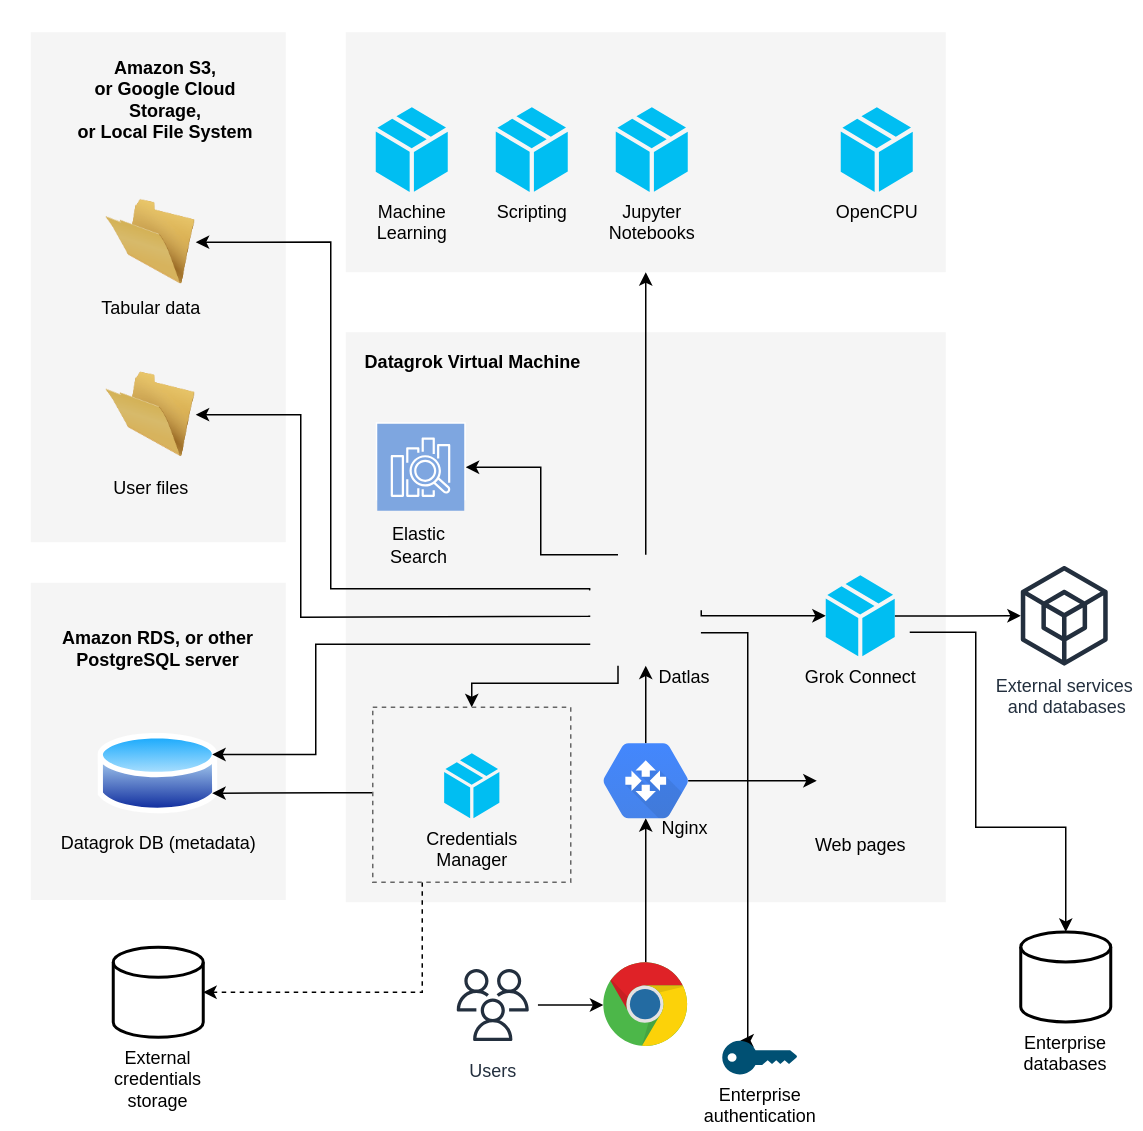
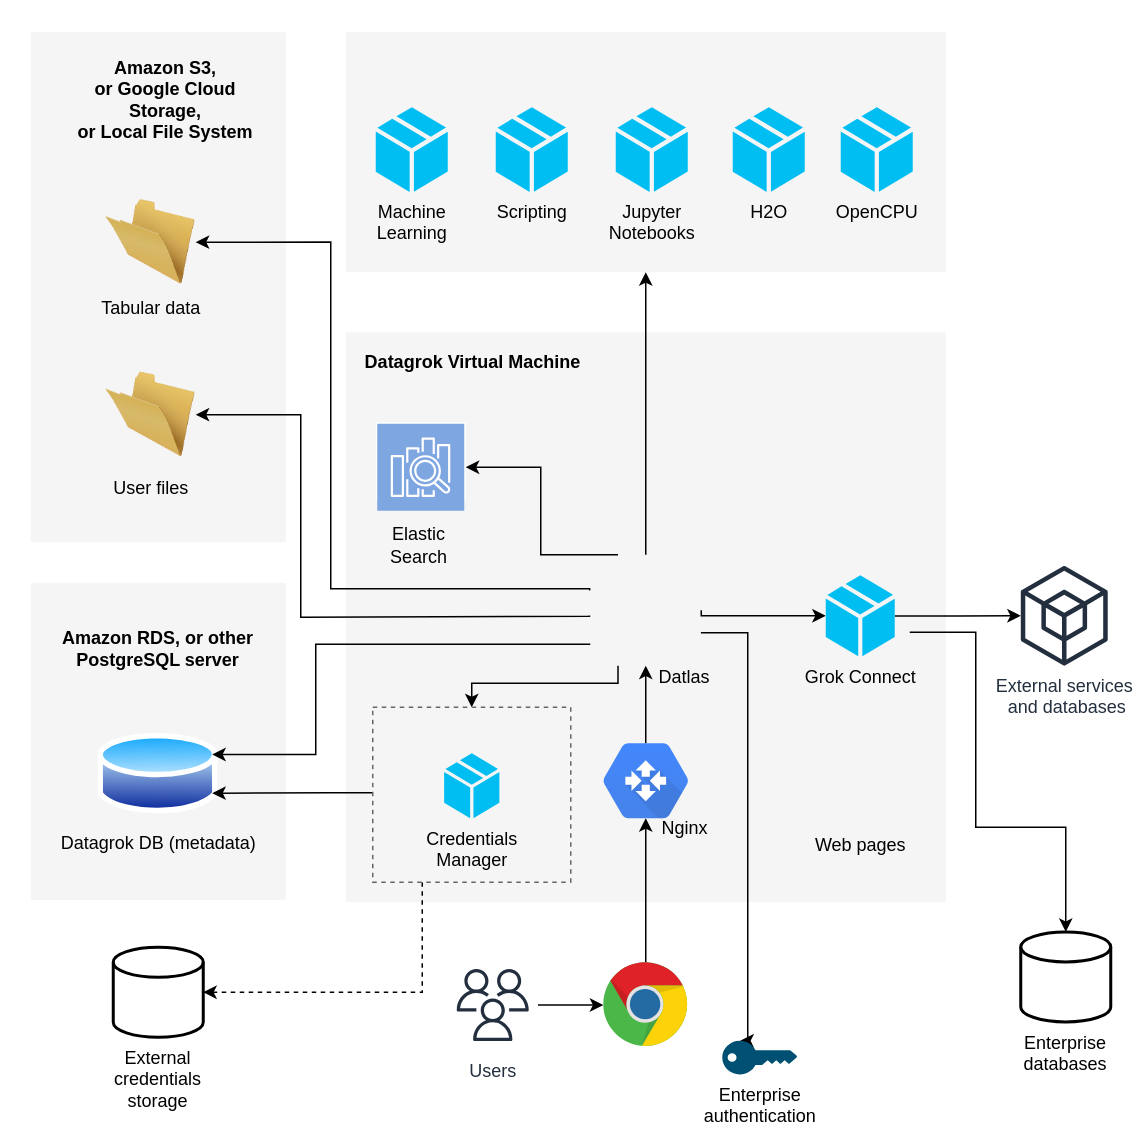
node "H2O": added
edge "Nginx" -> "Web pages": removed
